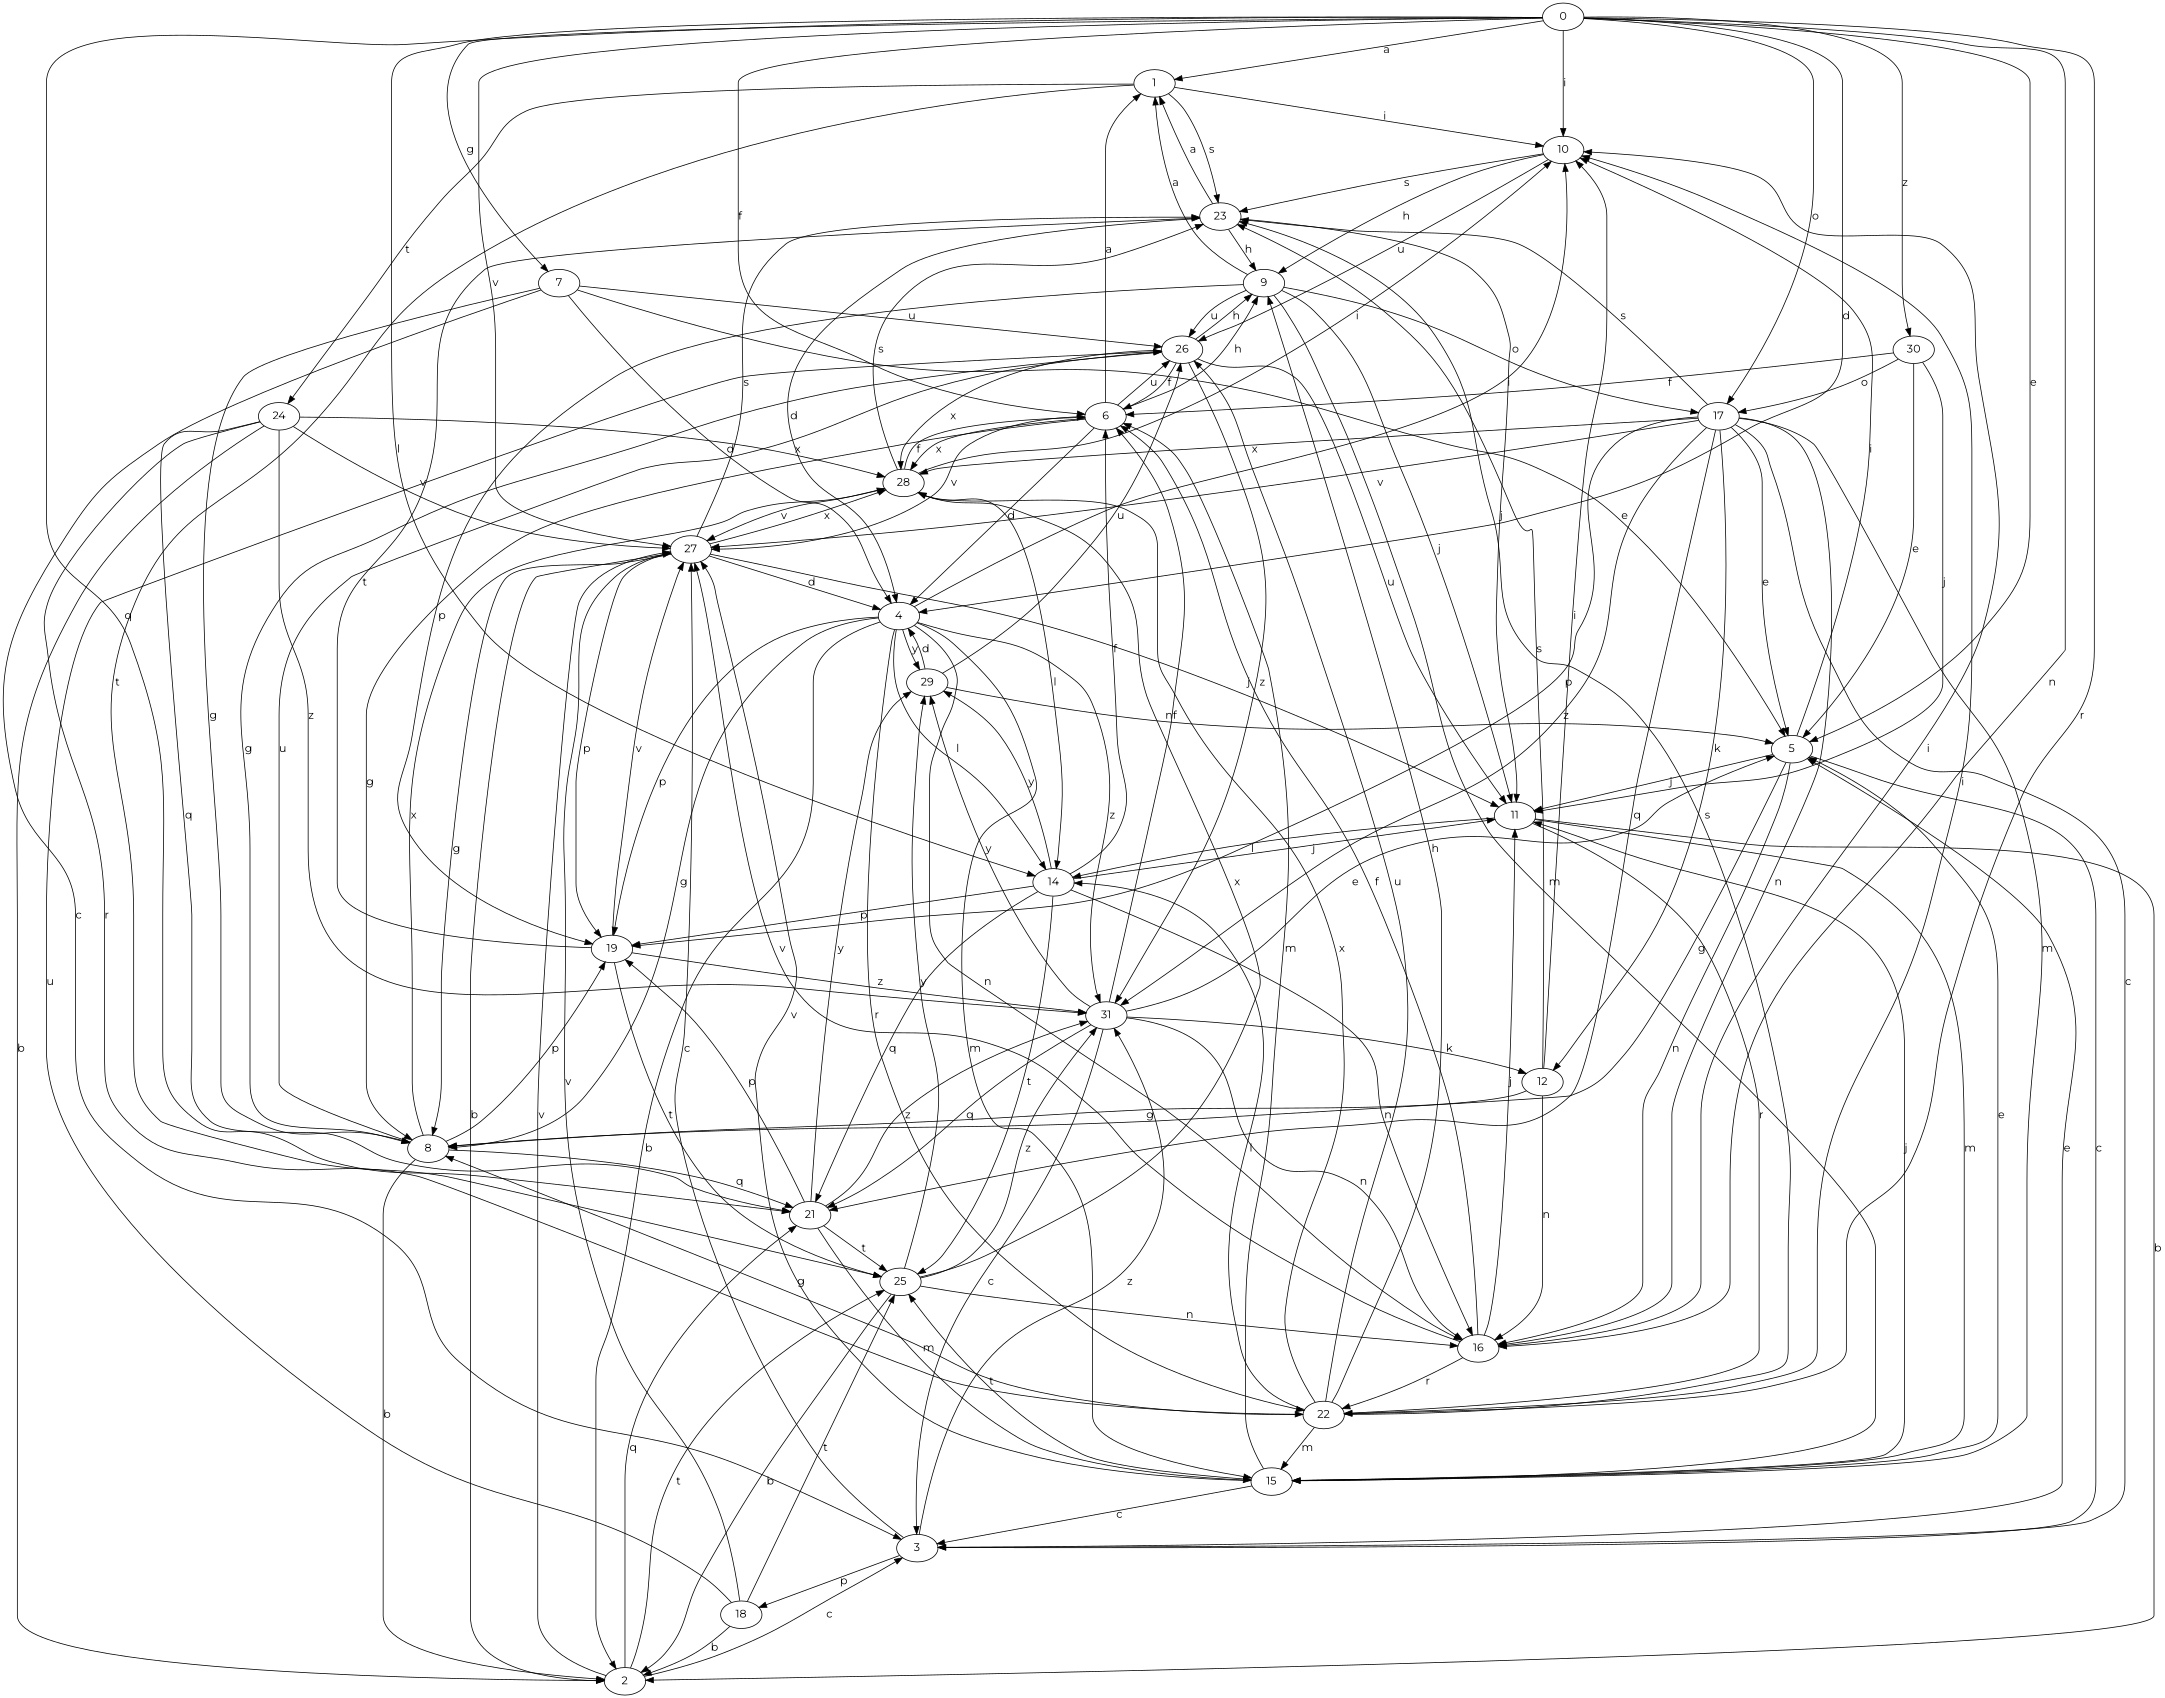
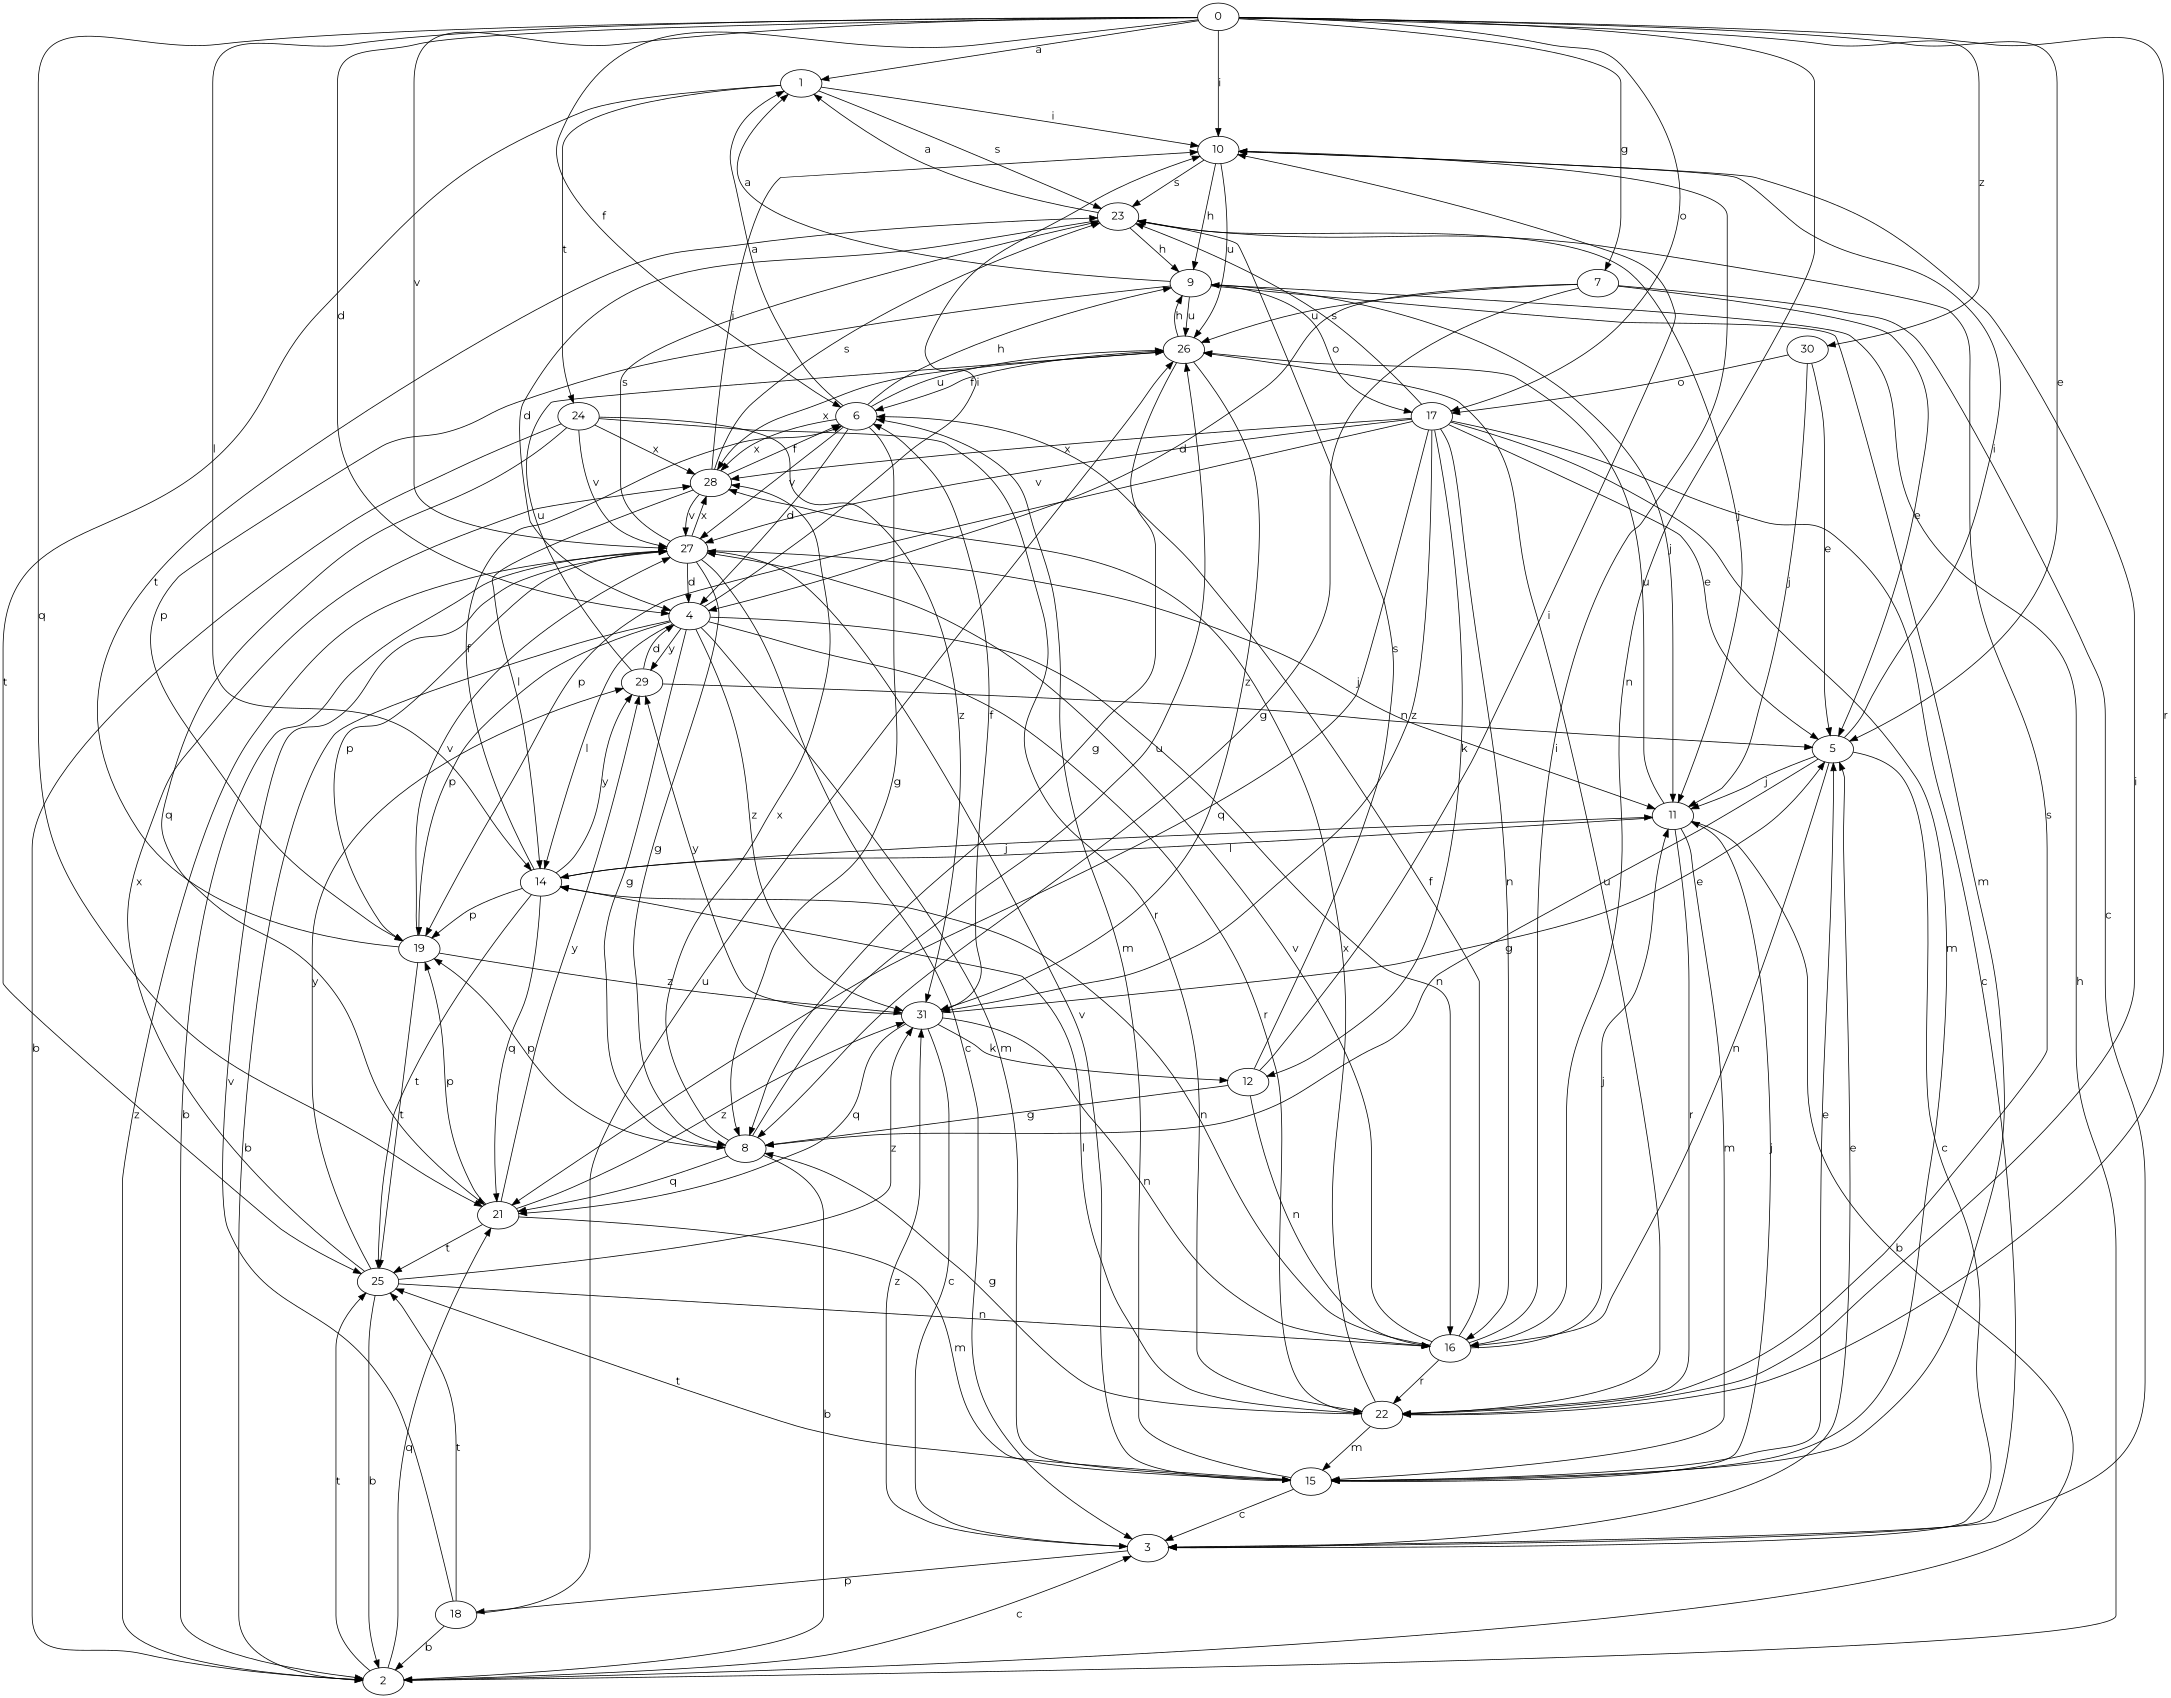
edge "30" -> "6": removed, label "f"
edge "26" -> "11": reversed
edge "22" -> "9": now "2" -> "9"
edge "14" -> "16": reversed
edge "3" -> "27": reversed
edge "2" -> "27": label "v" -> "z"
